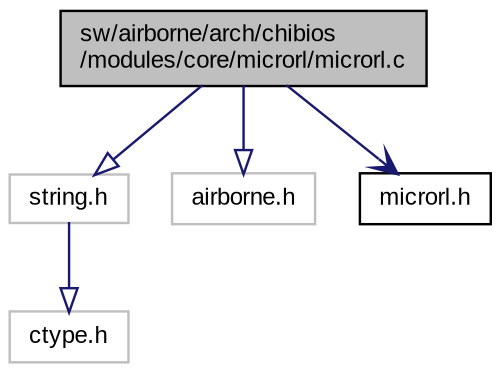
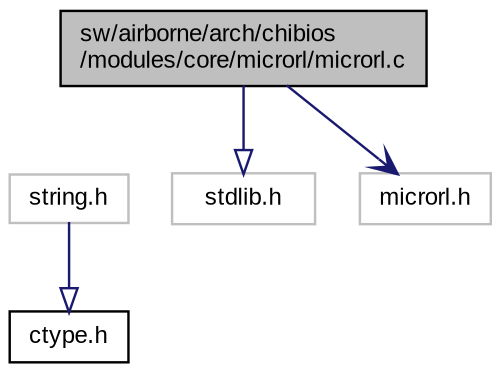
edge "sw/airborne/arch/chibios /modules/core/microrl/microrl.c" -> "string.h": removed
node "airborne.h": label "airborne.h" -> "stdlib.h"
node "microrl.h": color black -> grey75
node "ctype.h": color grey75 -> black
